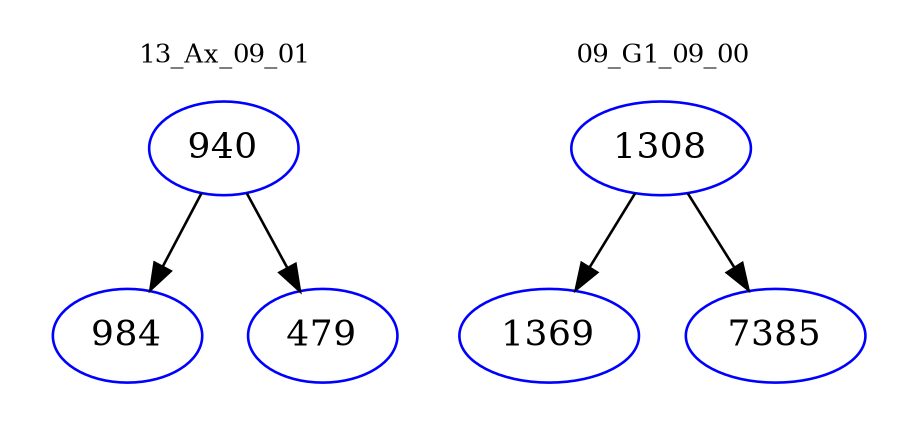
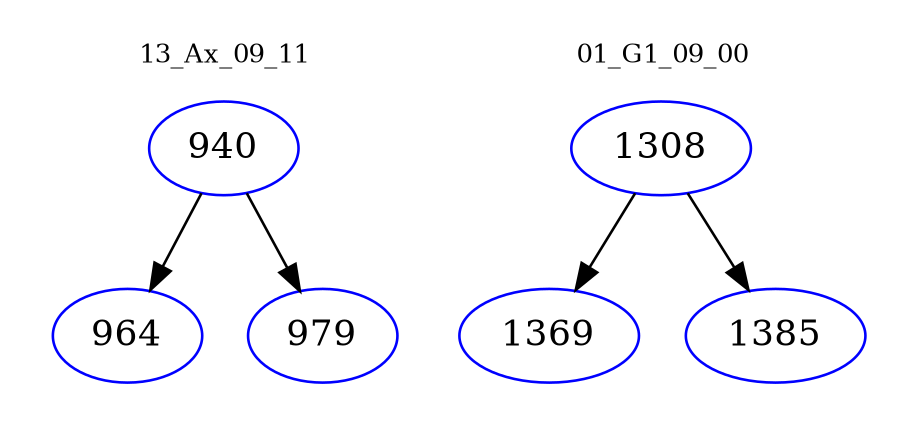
cluster "13_Ax_09_01": label "13_Ax_09_01" -> "13_Ax_09_11"
cluster "09_G1_09_00": label "09_G1_09_00" -> "01_G1_09_00"
node "984": label "984" -> "964"
node "479": label "479" -> "979"
node "7385": label "7385" -> "1385"
